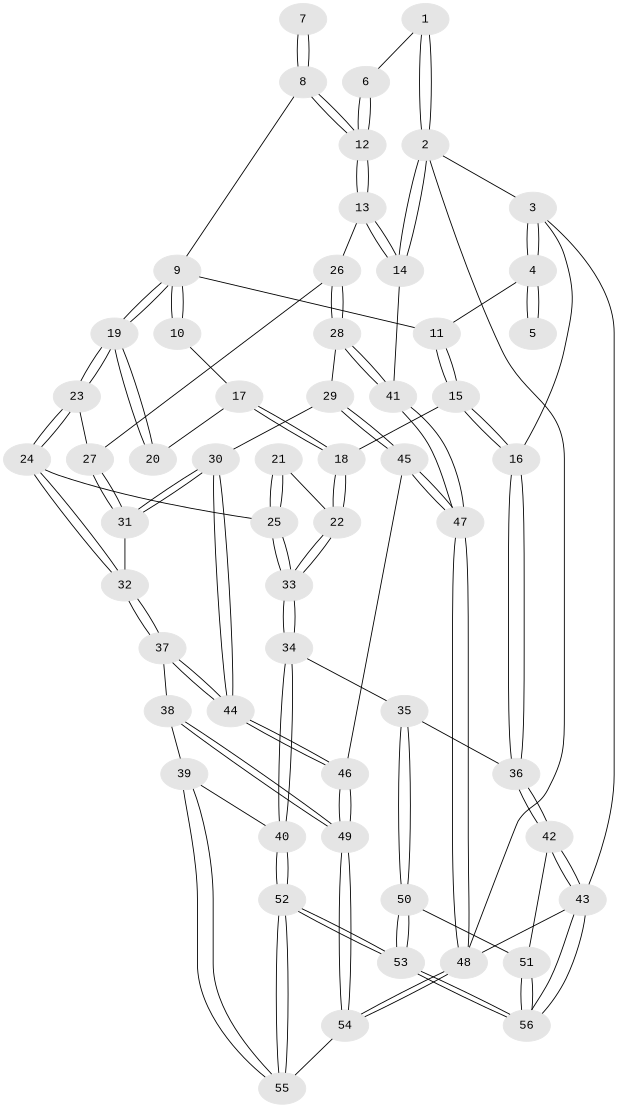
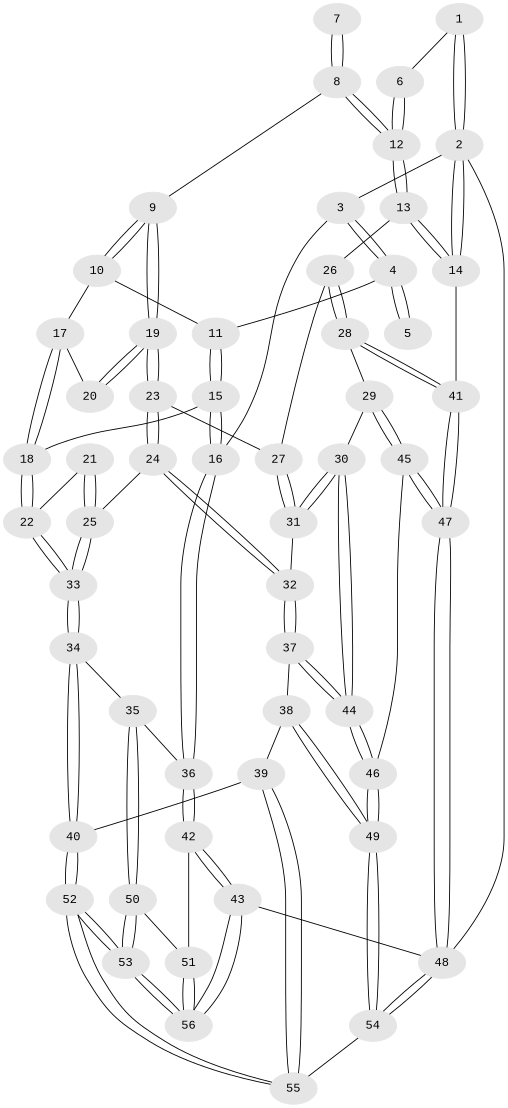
edge "9" -- "11": now "10" -- "11"
edge "3" -- "43": removed
